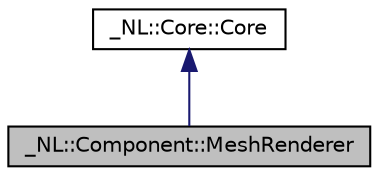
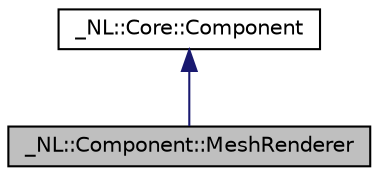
node "_NL::Core::Core": label "_NL::Core::Core" -> "_NL::Core::Component"
